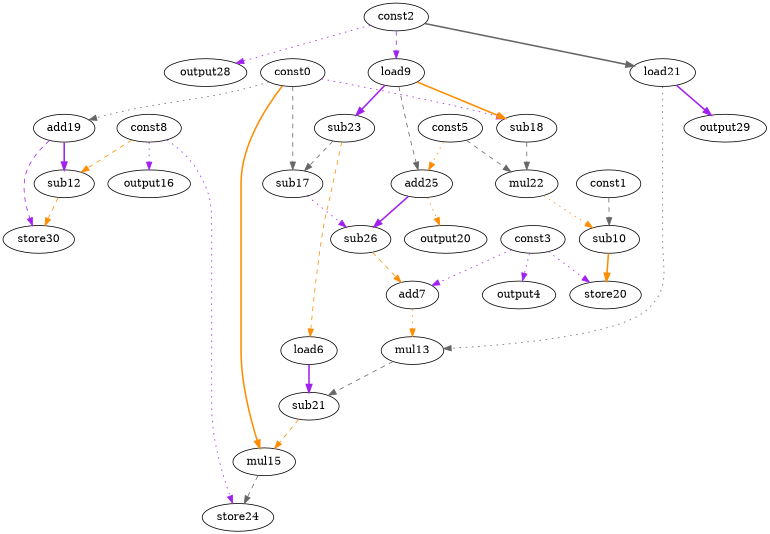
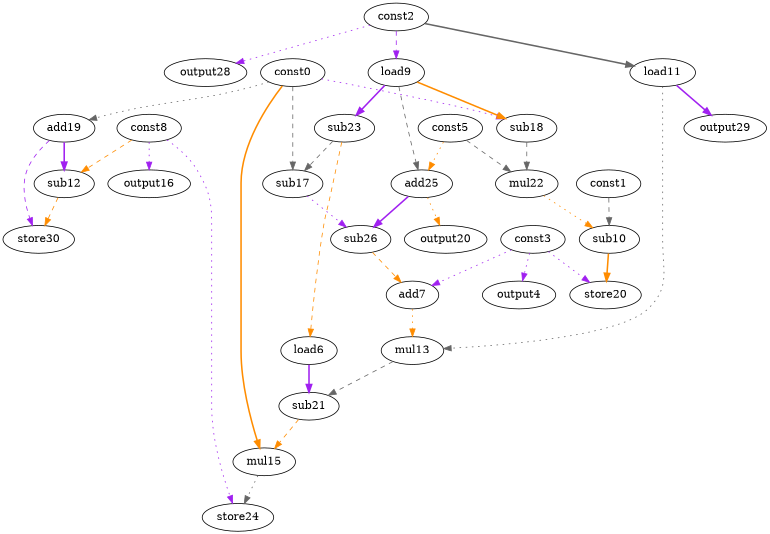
node "load21": label "load21" -> "load11"
edge "mul15" -> "store24": style dashed -> dotted
